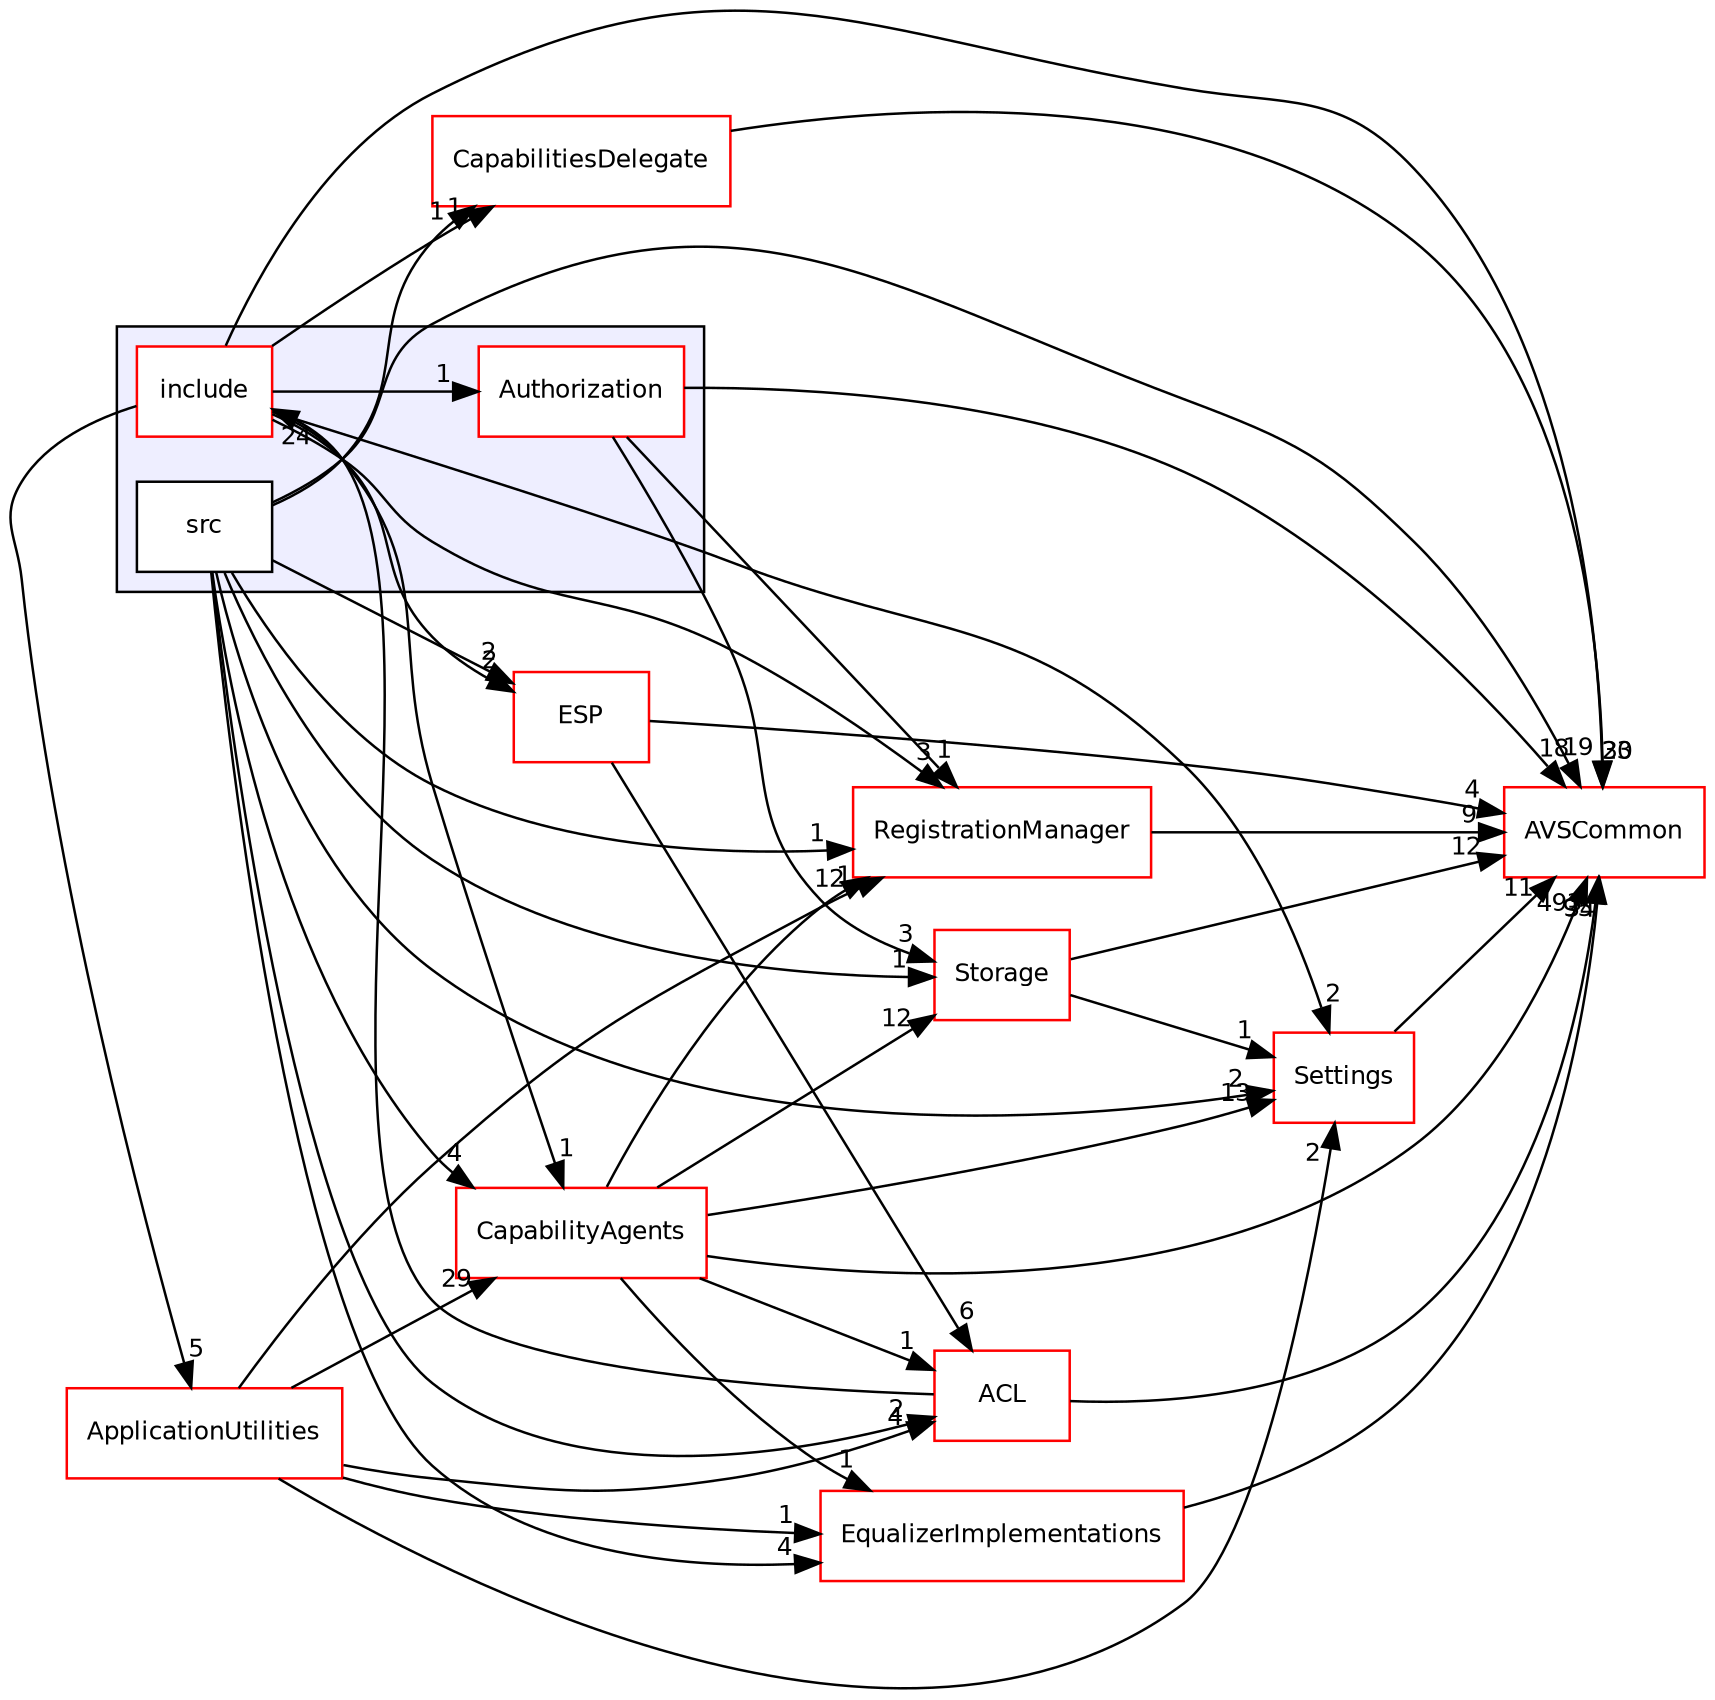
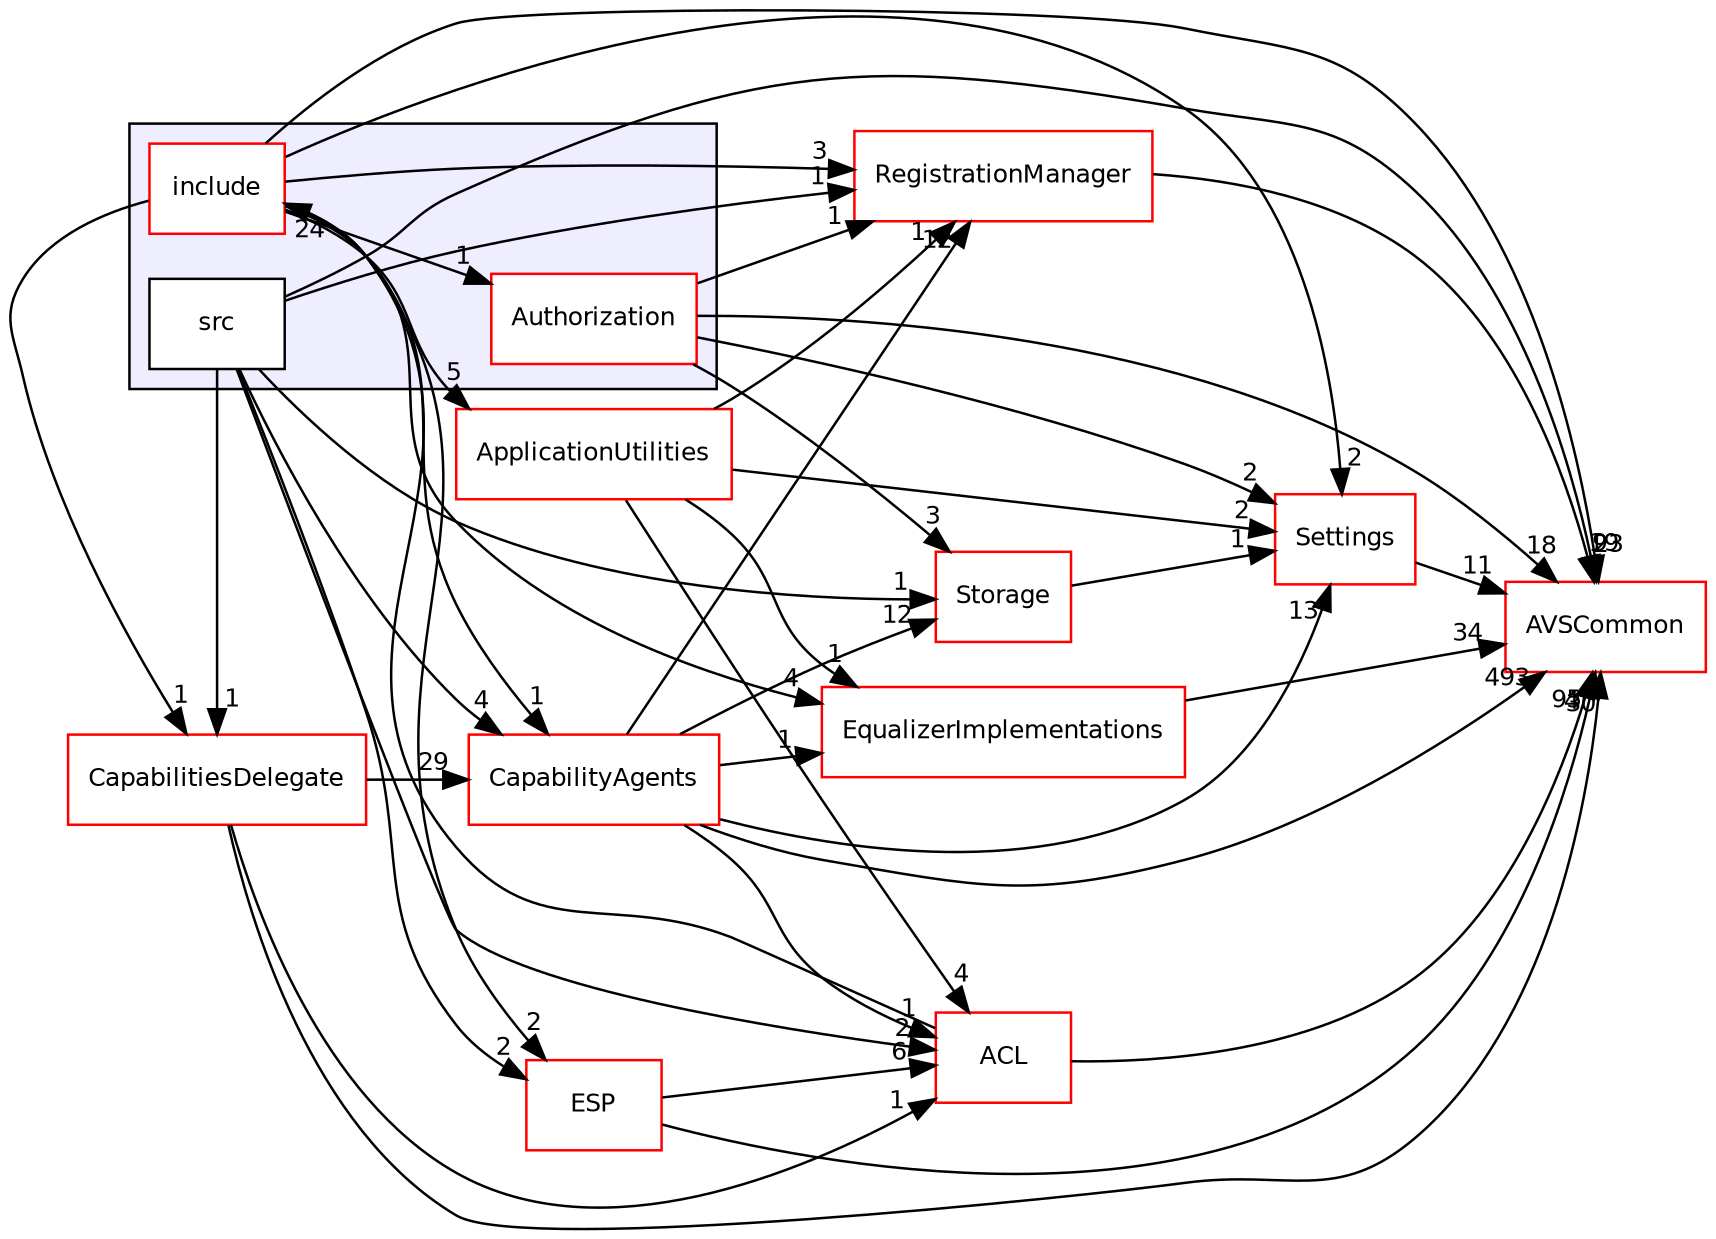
edge "Storage" -> "AVSCommon": removed
edge "src" -> "Settings": now "Authorization" -> "Settings"
edge "CapabilitiesDelegate" -> "ACL": added
edge "src" -> "EqualizerImplementations": now "include" -> "EqualizerImplementations"
edge "ApplicationUtilities" -> "CapabilityAgents": now "CapabilitiesDelegate" -> "CapabilityAgents"
